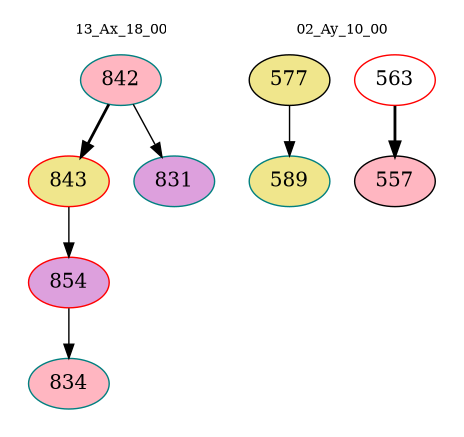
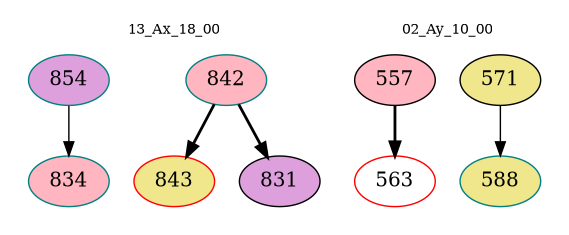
node "577": label "577" -> "571"
edge "842" -> "831": style solid -> bold
edge "563" -> "557": reversed
node "831": color teal -> black
node "589": label "589" -> "588"
edge "843" -> "854": removed
node "854": color red -> teal
